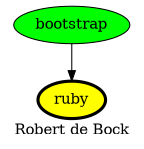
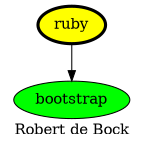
edge "bootstrap" -> "ruby": reversed
